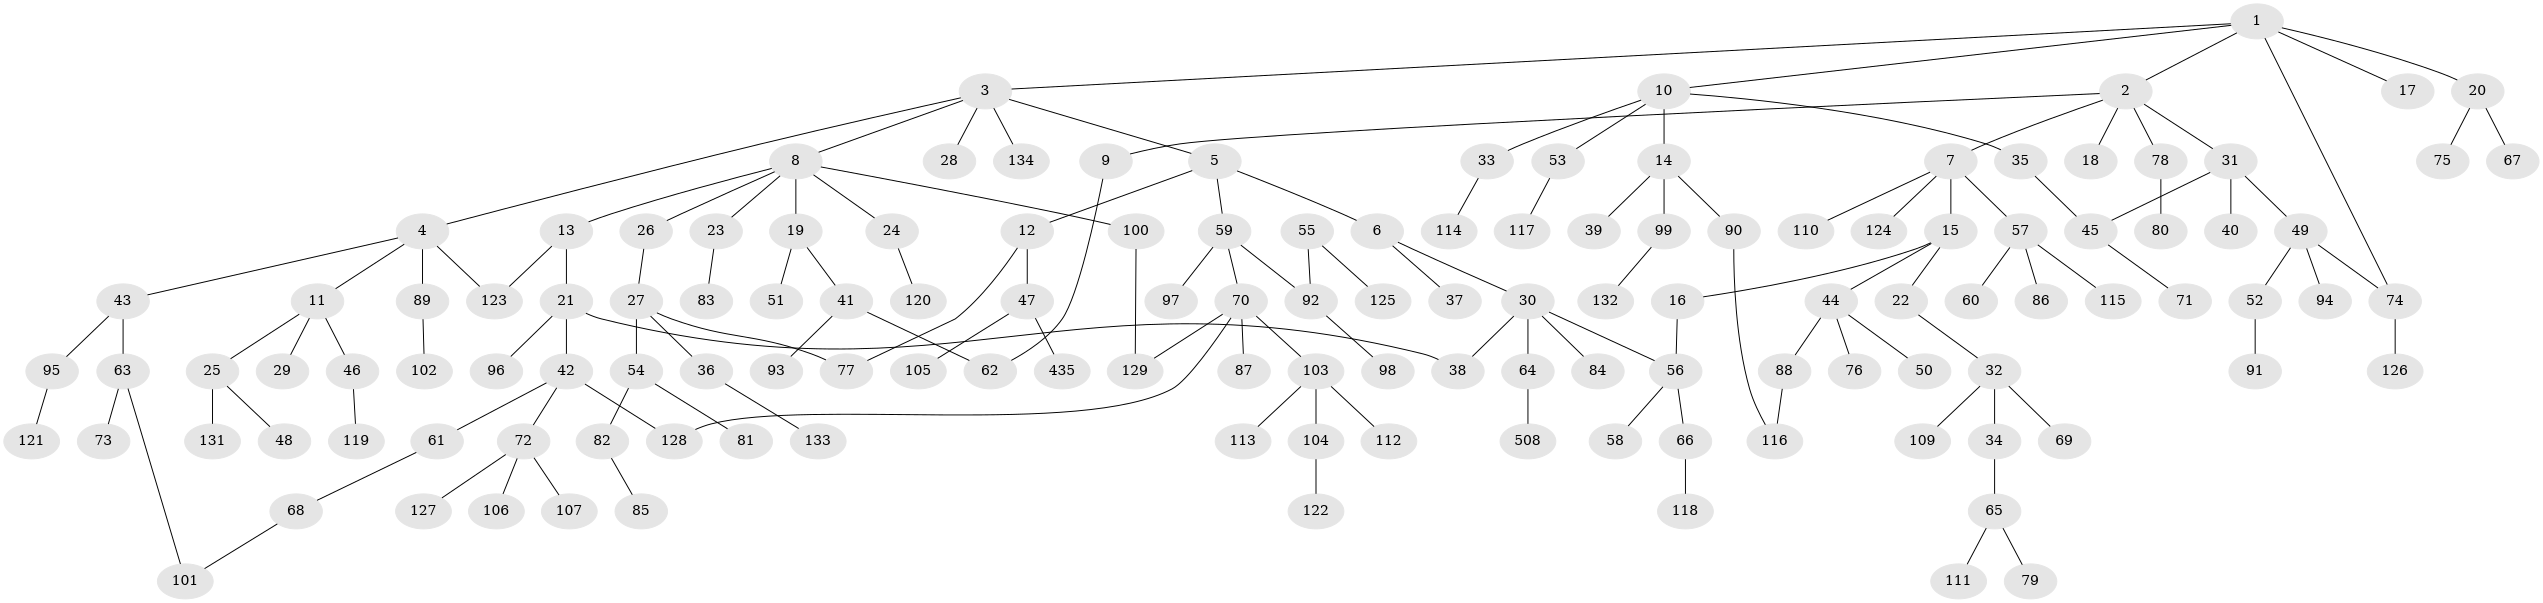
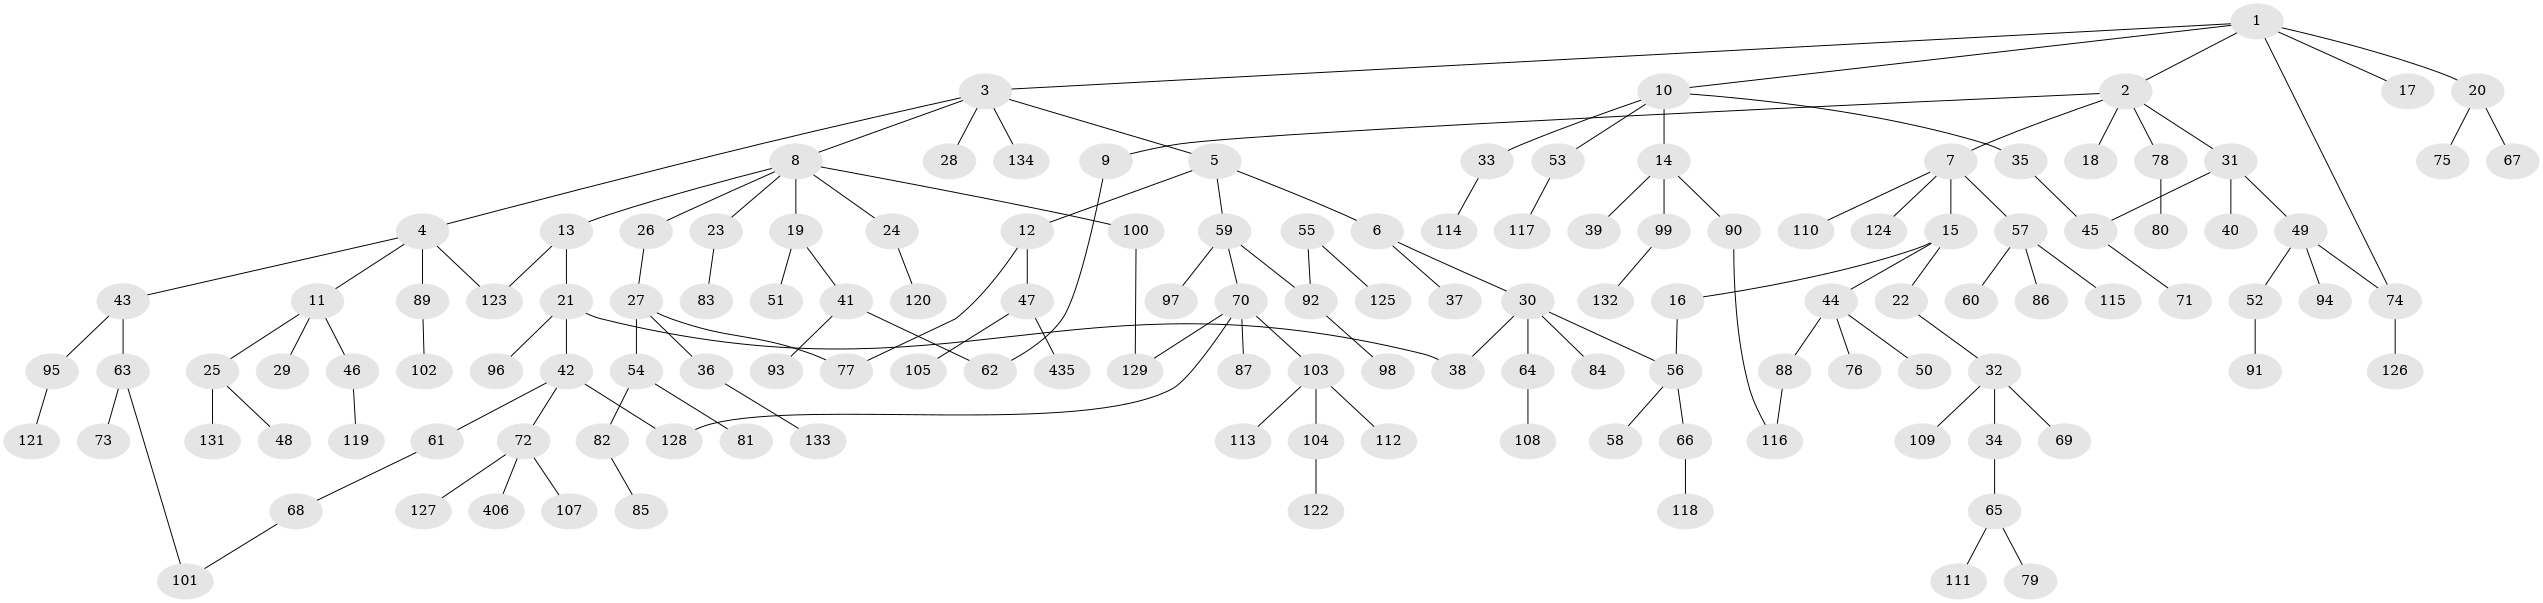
node "508": label "508" -> "108"
node "106": label "106" -> "406"
